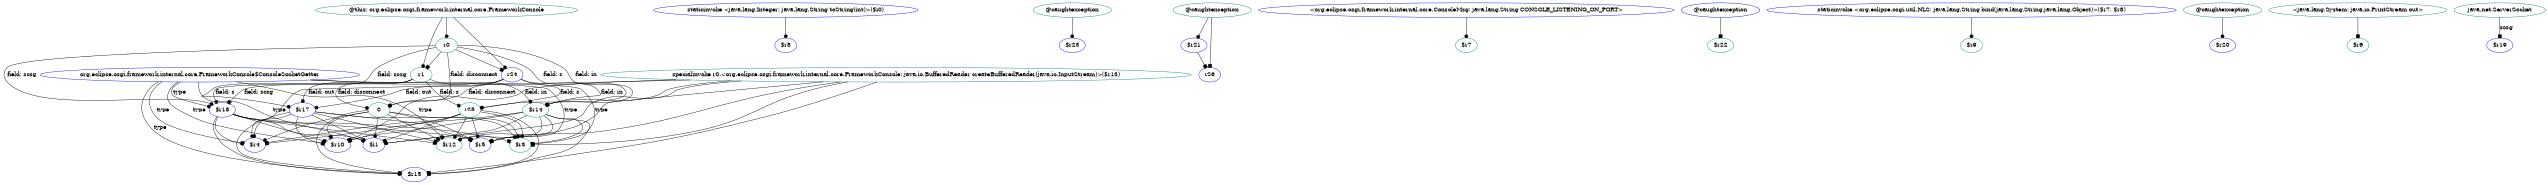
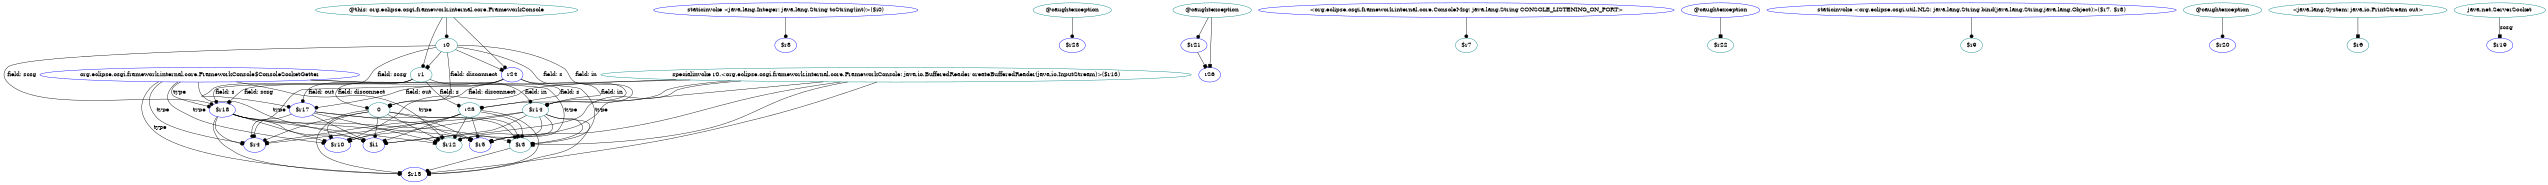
edge "r24" -> "$r14": arrowhead box -> dot
edge "$r17" -> "$r10": removed
edge "$r17" -> "$r15": now "$r3" -> "$r15"
